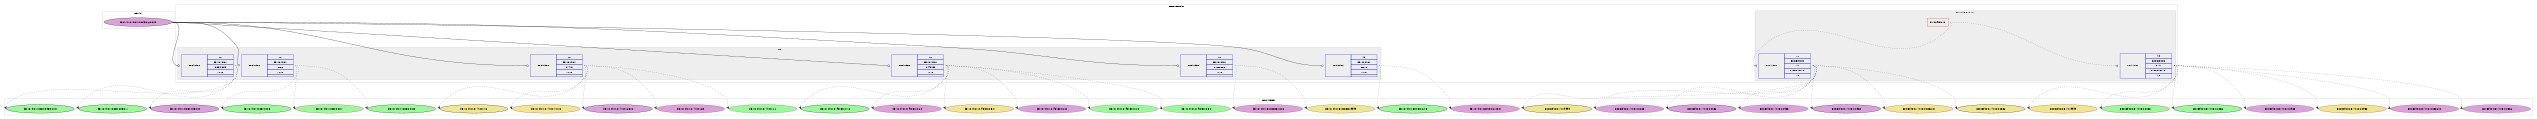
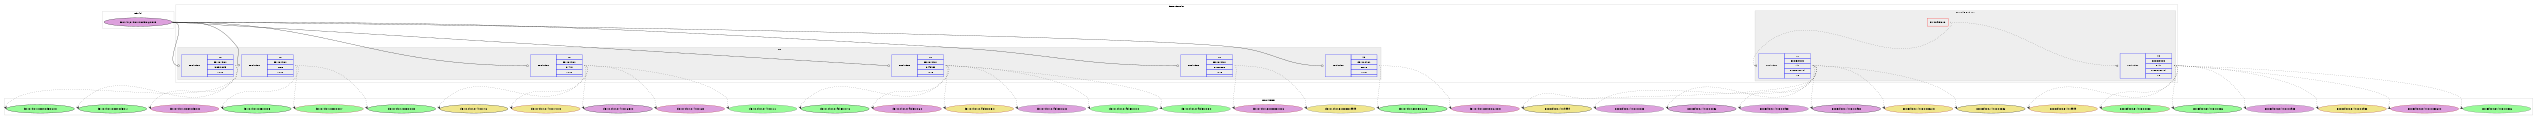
node "dev-python/ropemode-0.3": color black -> brown
node "app-editors/gvim-8.0.0386": fillcolor plum -> palegreen
